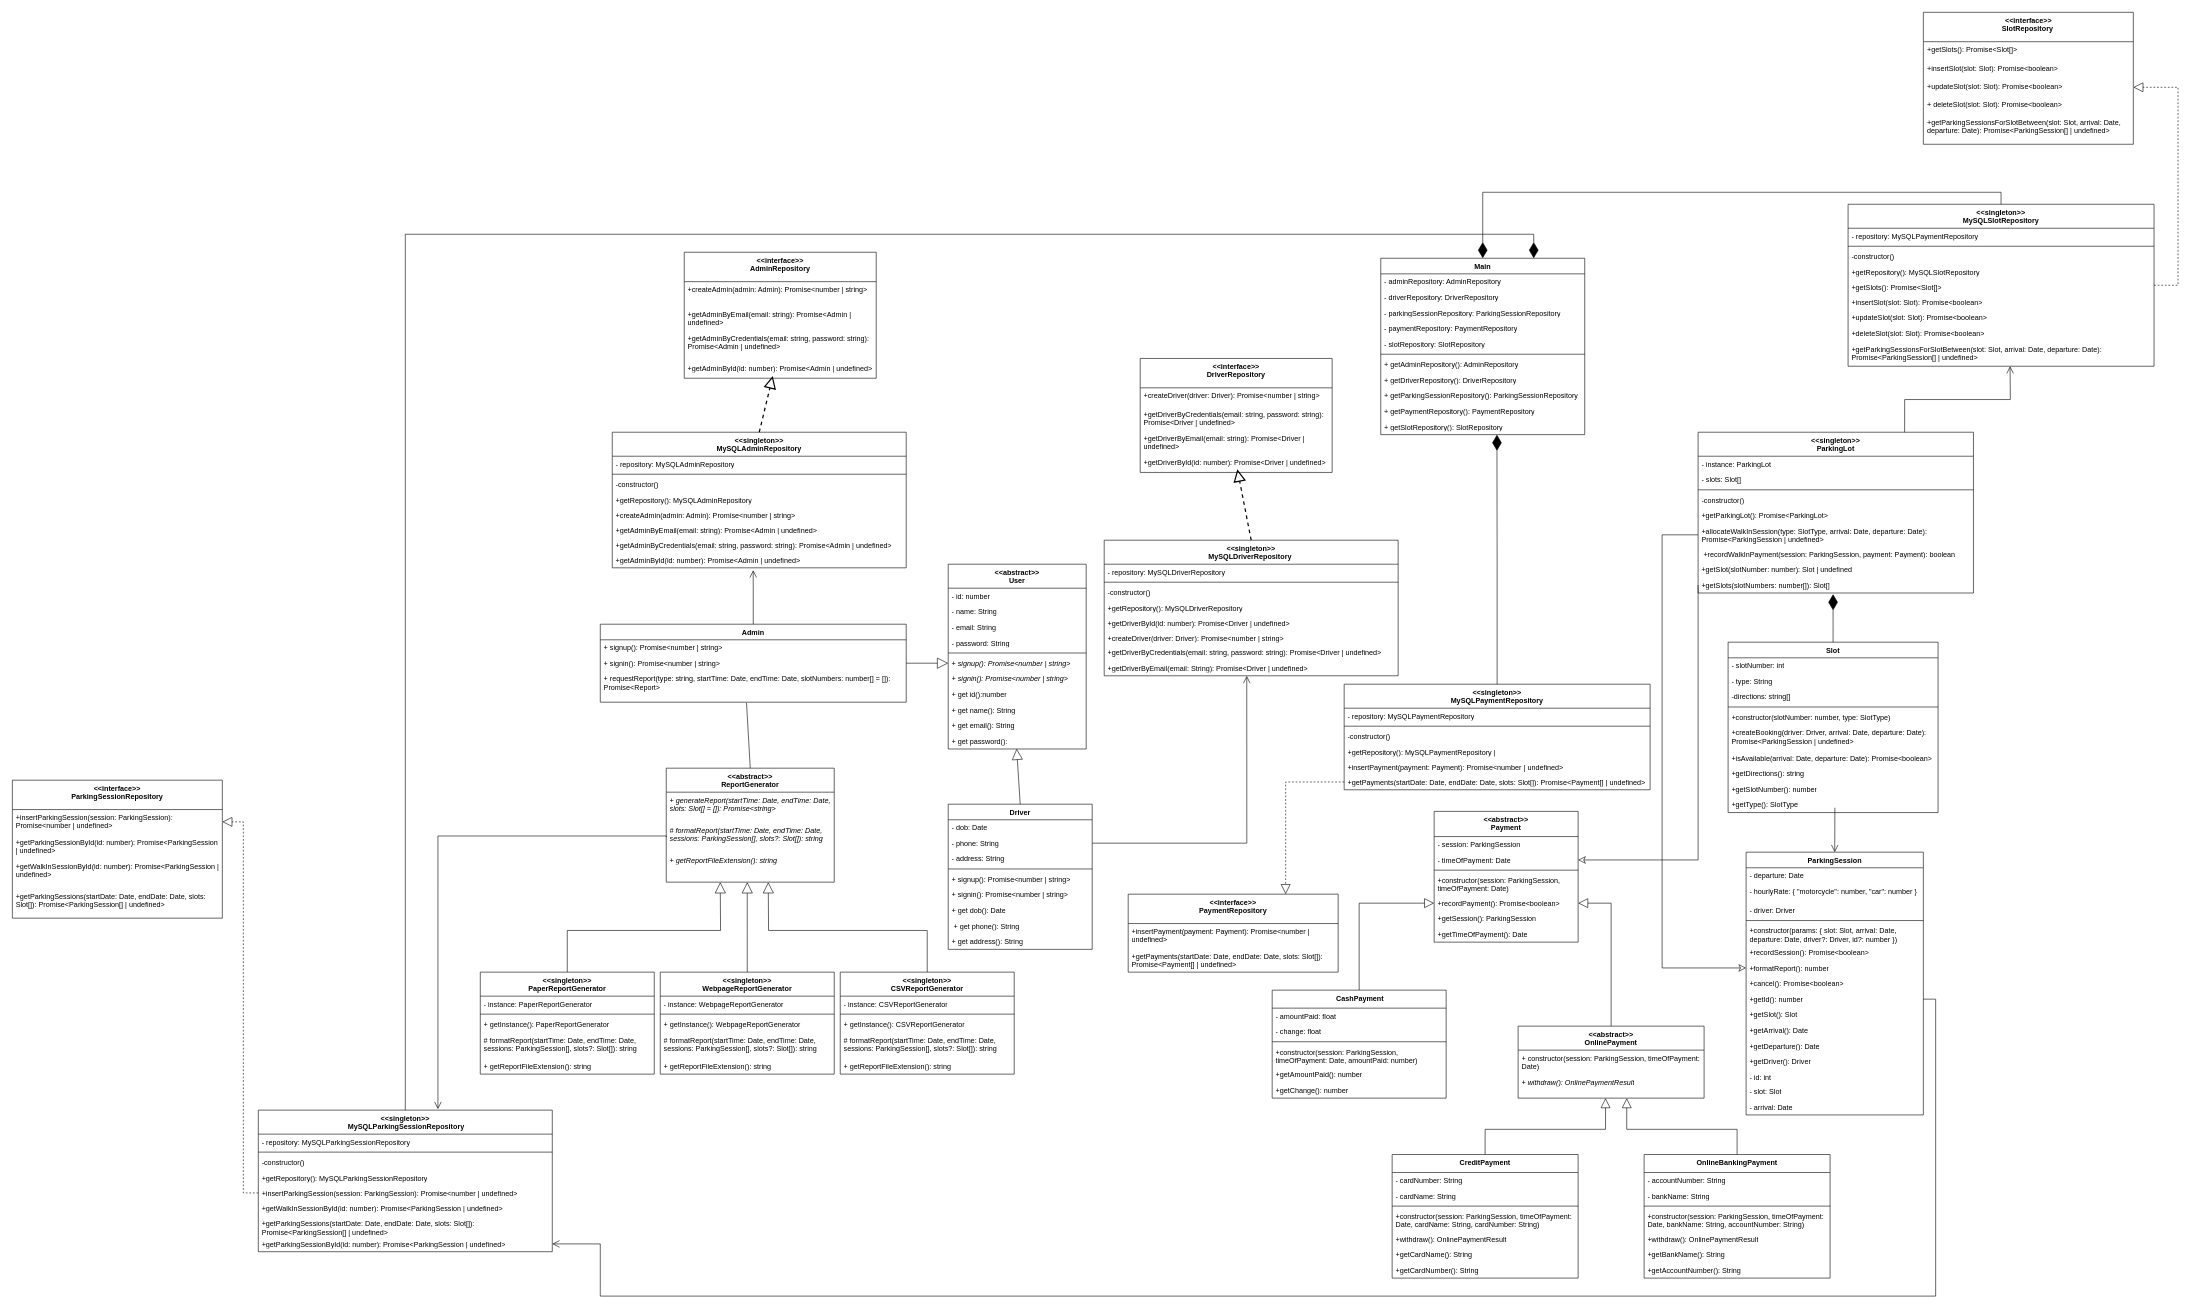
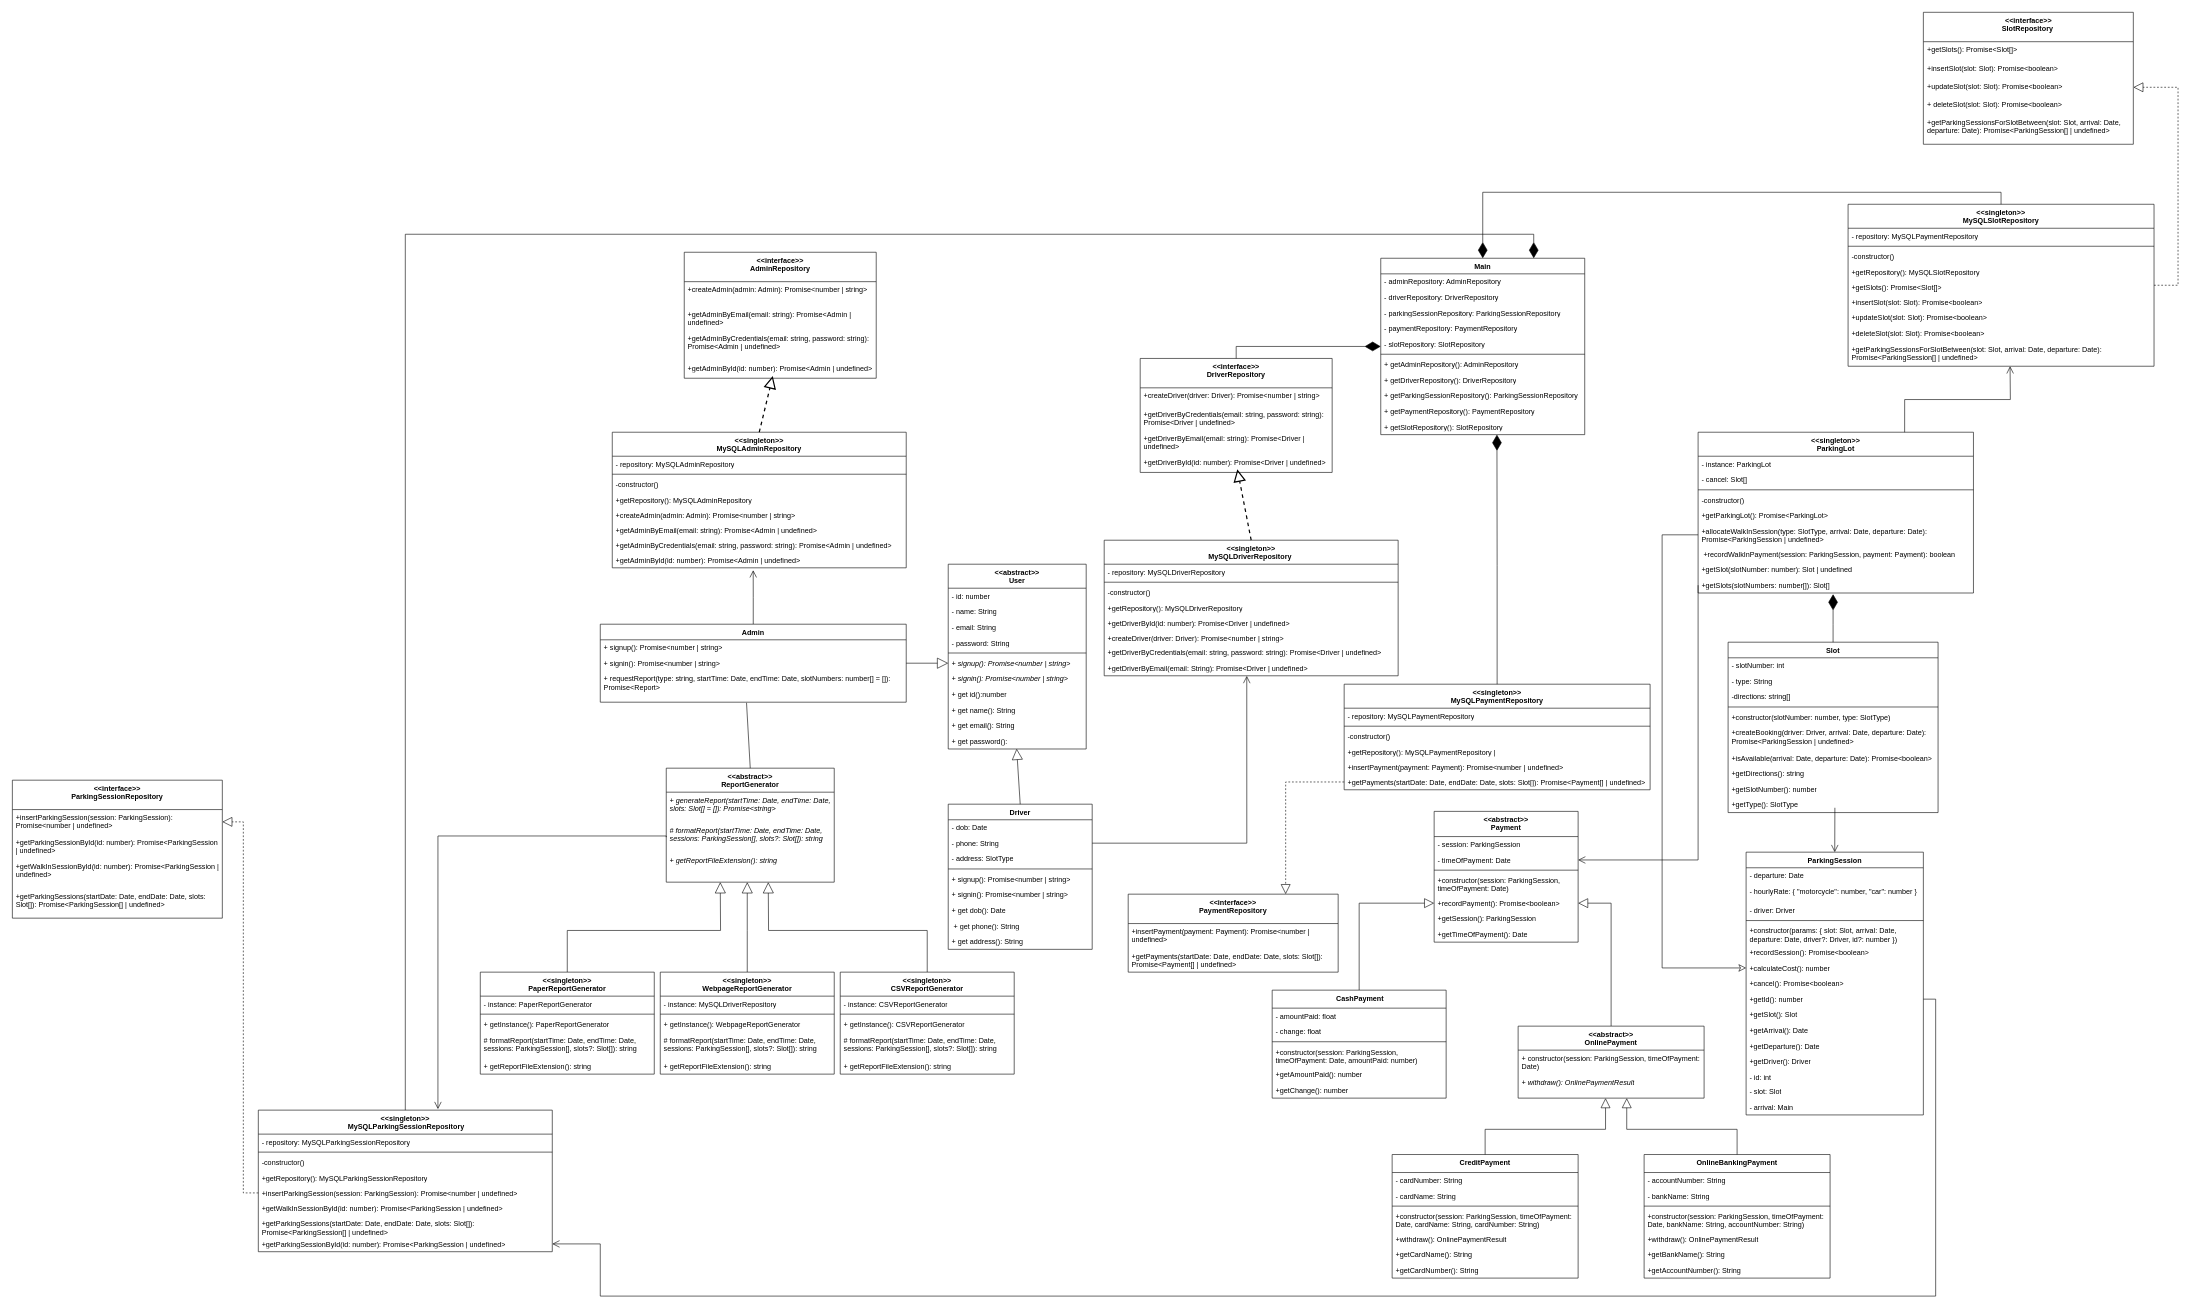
edge "<<interface>> DriverRepository" -> "Main": added
node "- slots: Slot[]": label "- slots: Slot[]" -> "- cancel: Slot[]"
node "- address: String": label "- address: String" -> "- address: SlotType"
edge "+getSlots(slotNumbers: number[]): Slot[]" -> "- timeOfPayment: Date": arrowhead classic -> open
node "+formatReport(): number": label "+formatReport(): number" -> "+calculateCost(): number"
node "- instance: WebpageReportGenerator": label "- instance: WebpageReportGenerator" -> "- instance: MySQLDriverRepository"
node "- arrival: Date": label "- arrival: Date" -> "- arrival: Main"
